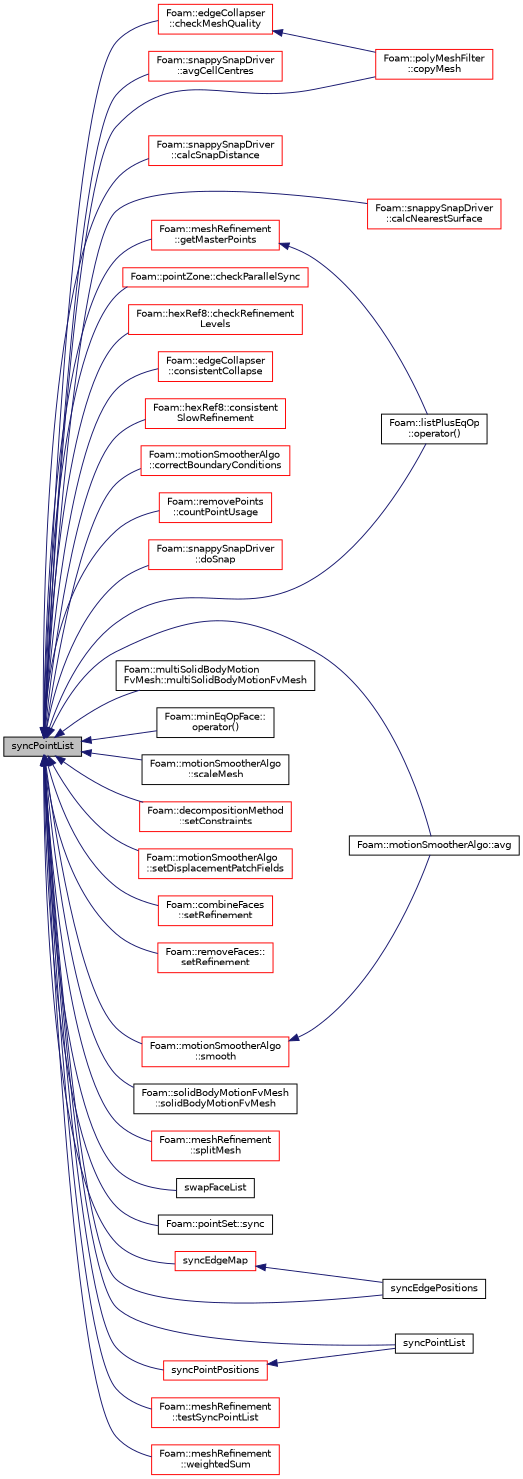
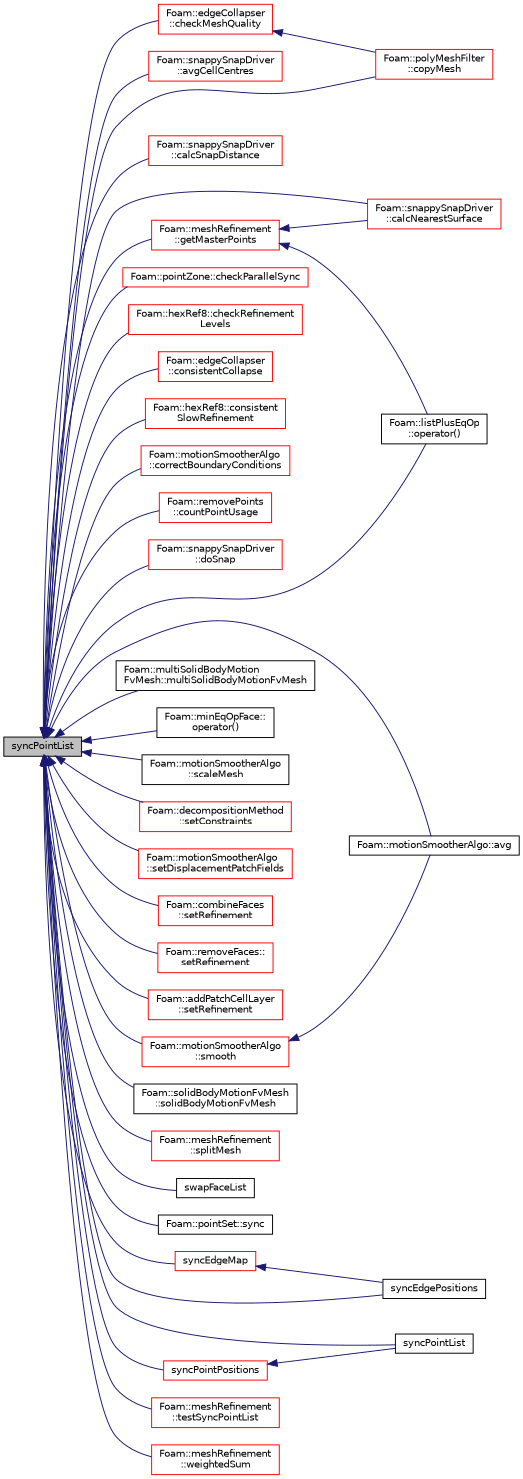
edge "Foam::snappySnapDriver ::calcNearestSurface" -> "Foam::meshRefinement ::getMasterPoints": added
node "Foam::addPatchCellLayer ::setRefinement": added
